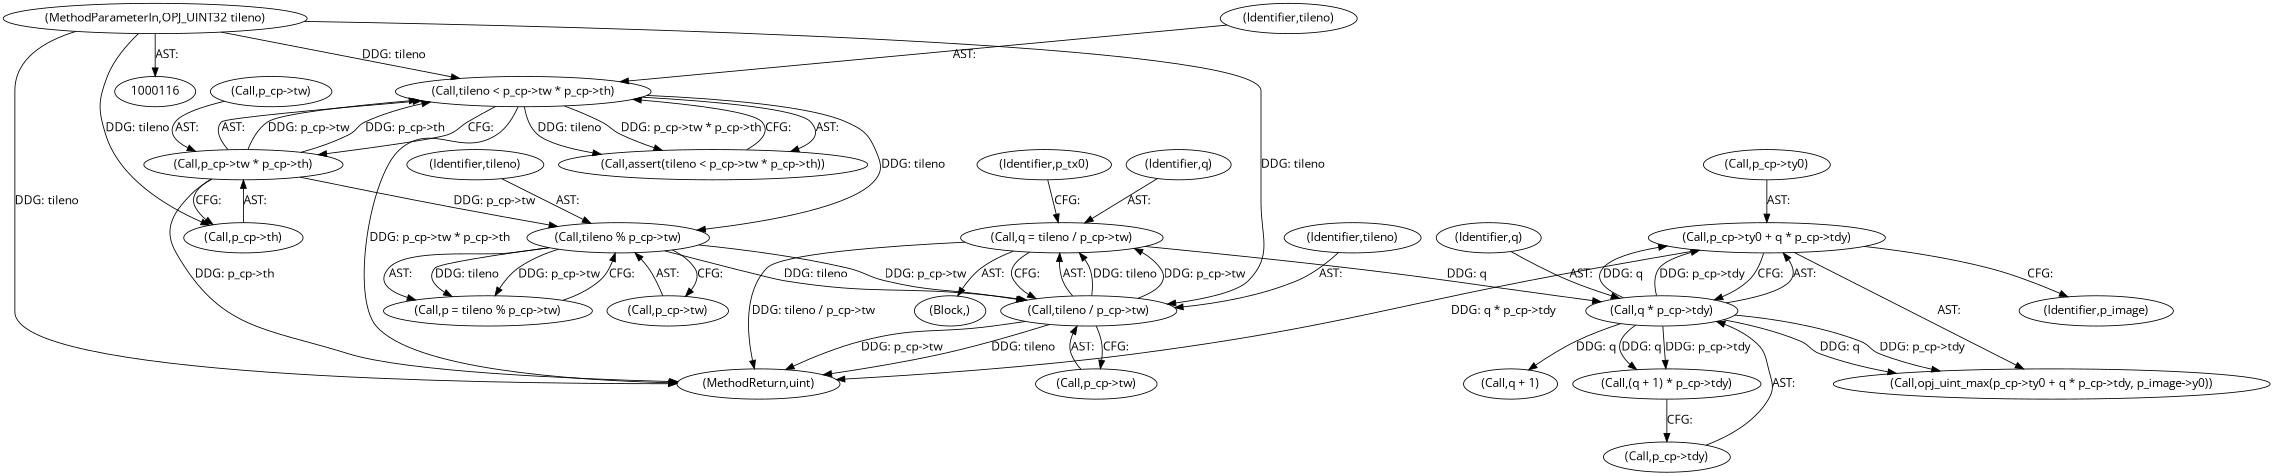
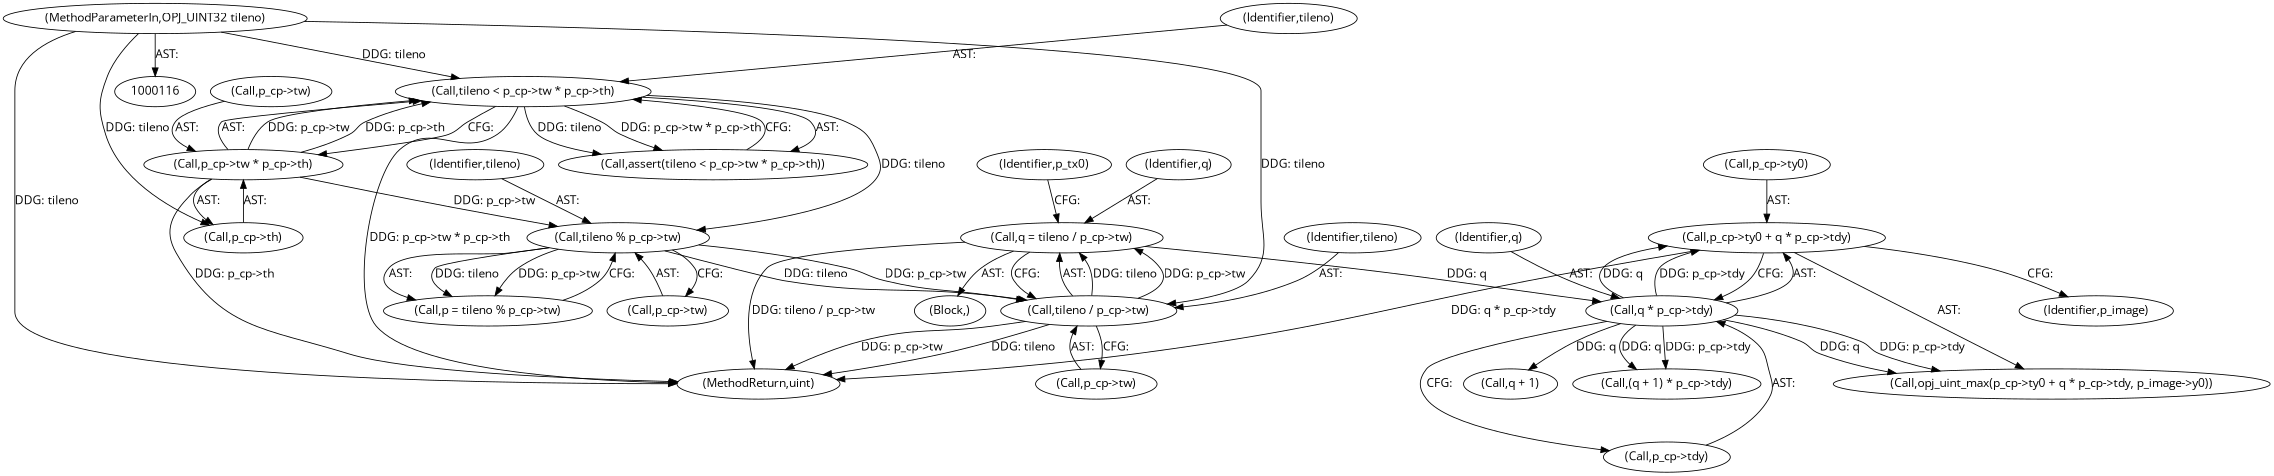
edge "(Call,p_cp->tw * p_cp->th)" -> "(Call,p_cp->th)": label "CFG: " -> "AST: "
edge "(Call,(q + 1) * p_cp->tdy)" -> "(Call,p_cp->tdy)": now "(Call,q * p_cp->tdy)" -> "(Call,p_cp->tdy)"
